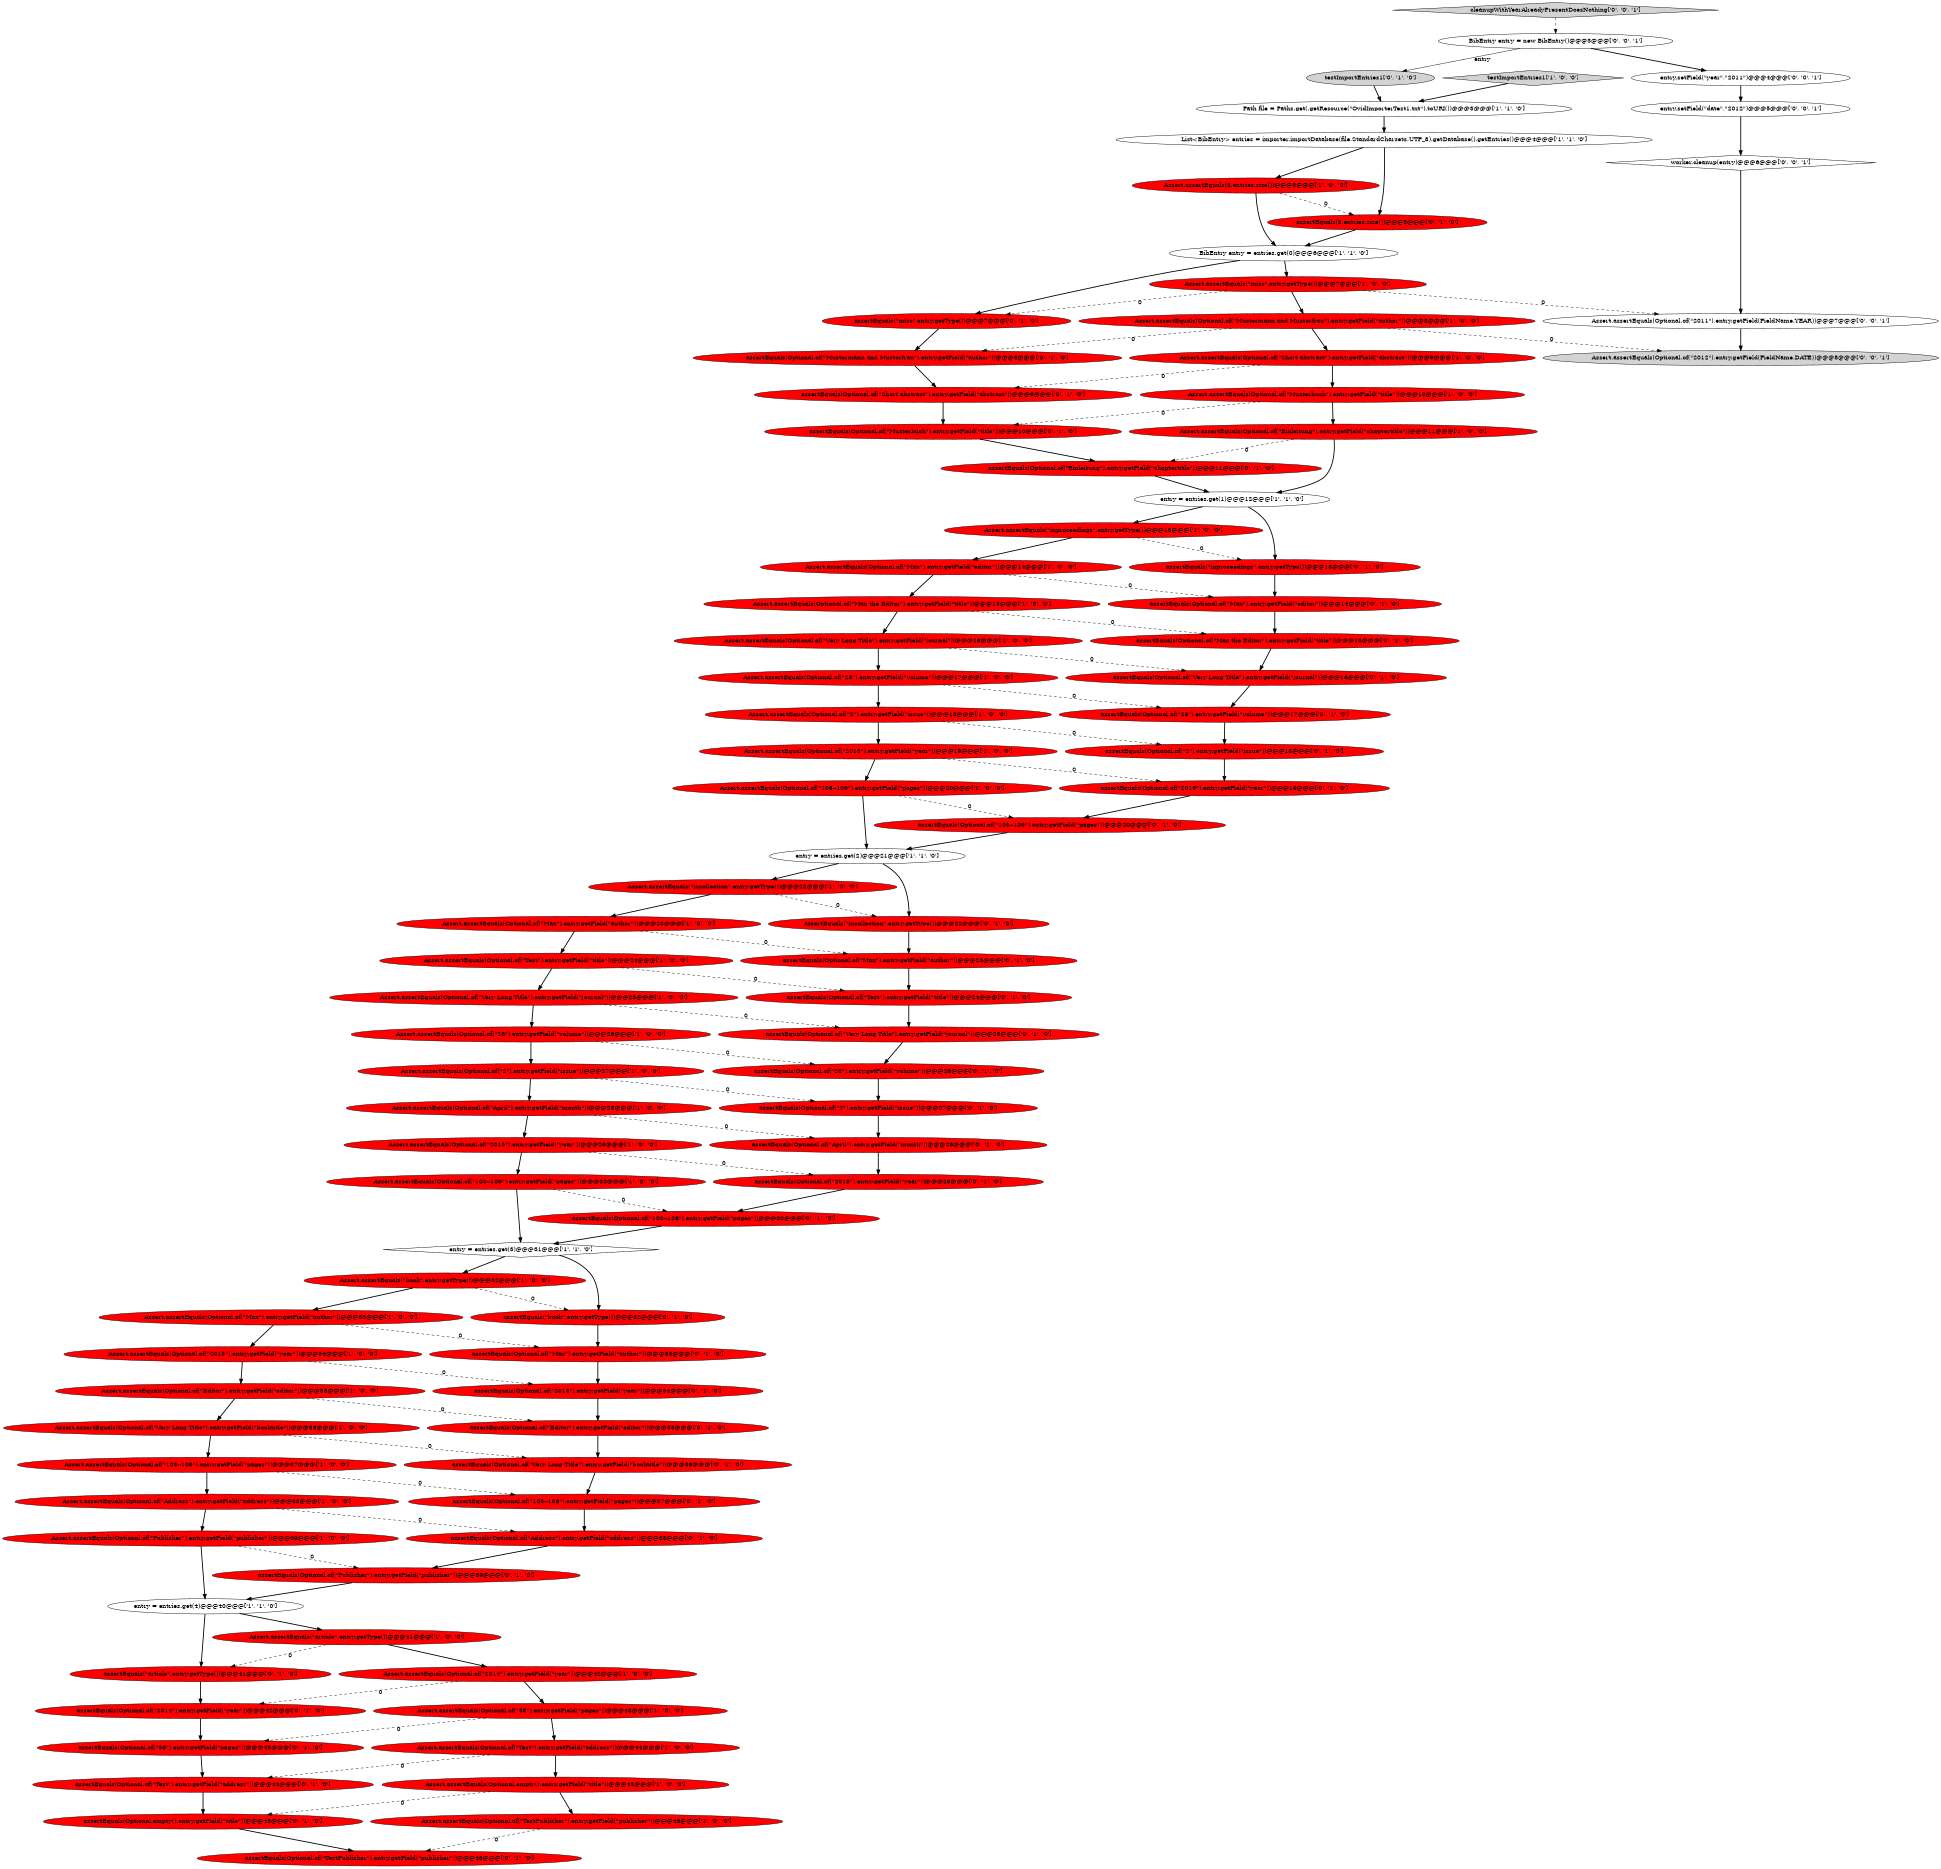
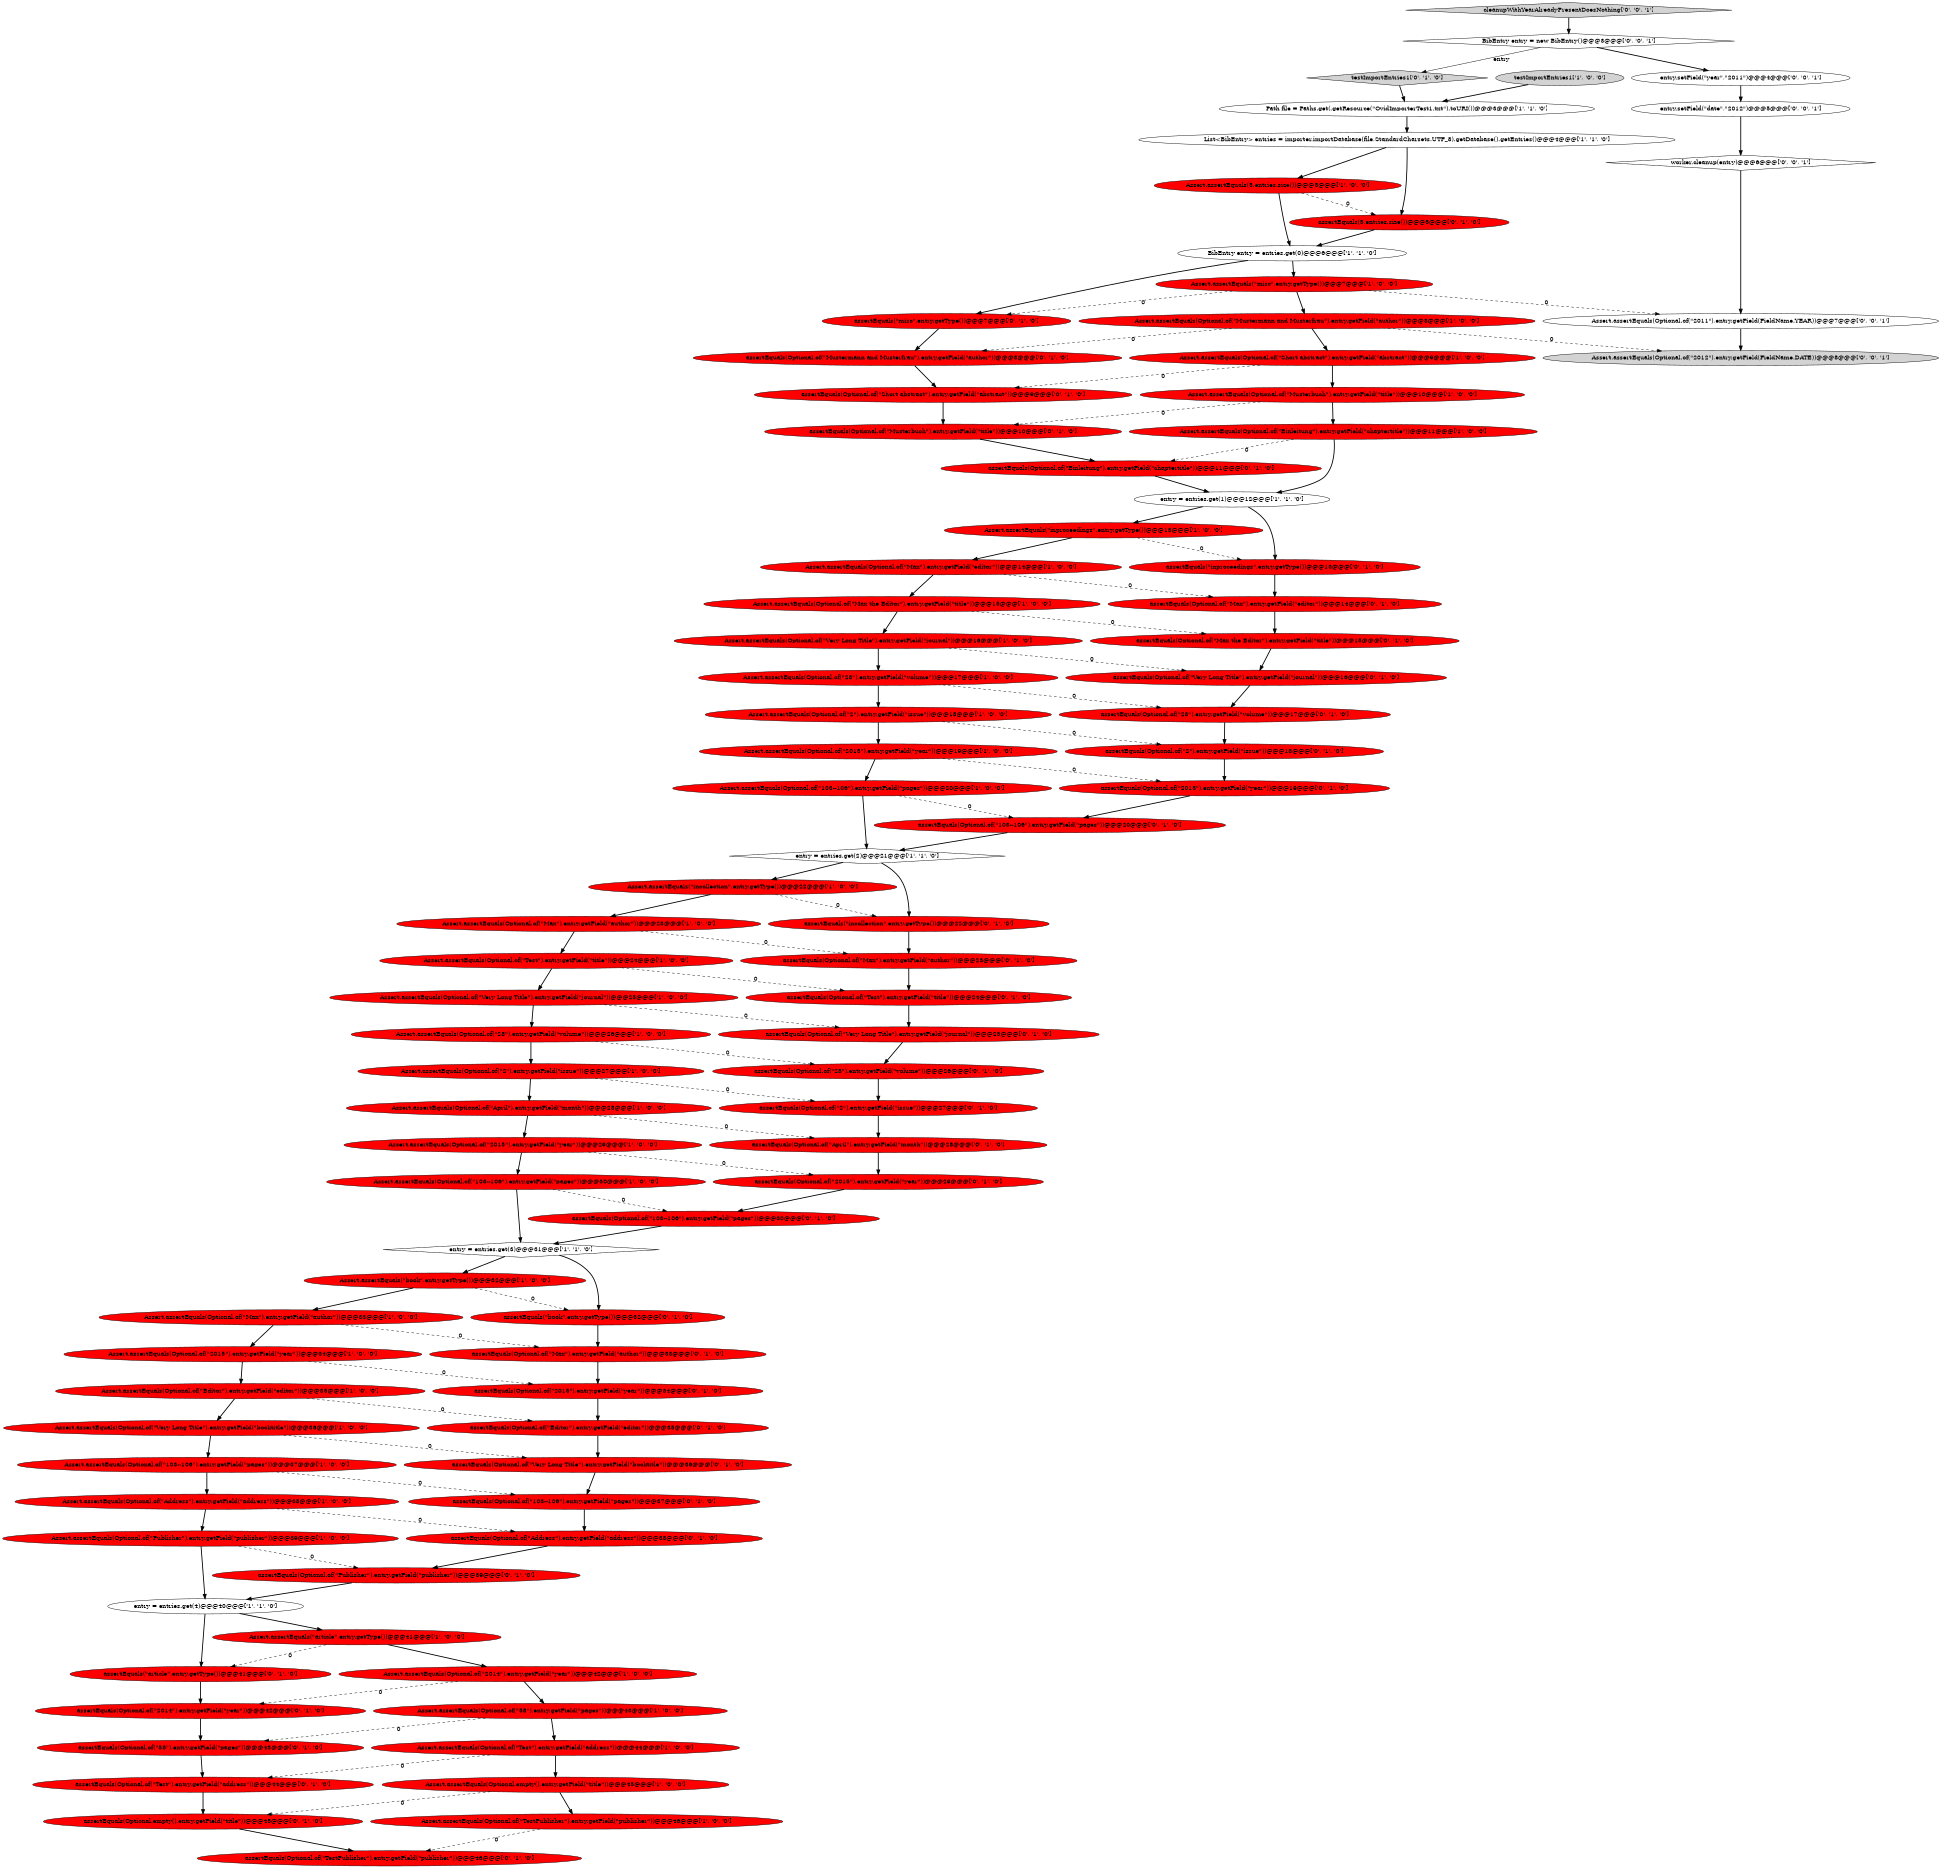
edge "cleanupWithYearAlreadyPresentDoesNothing['0', '0', '1']" -> "BibEntry entry = new BibEntry()@@@3@@@['0', '0', '1']": style dashed -> bold
node "BibEntry entry = new BibEntry()@@@3@@@['0', '0', '1']": shape ellipse -> diamond
node "testImportEntries1['0', '1', '0']": shape ellipse -> diamond
node "testImportEntries1['1', '0', '0']": shape diamond -> ellipse
node "entry = entries.get(2)@@@21@@@['1', '1', '0']": shape ellipse -> diamond
